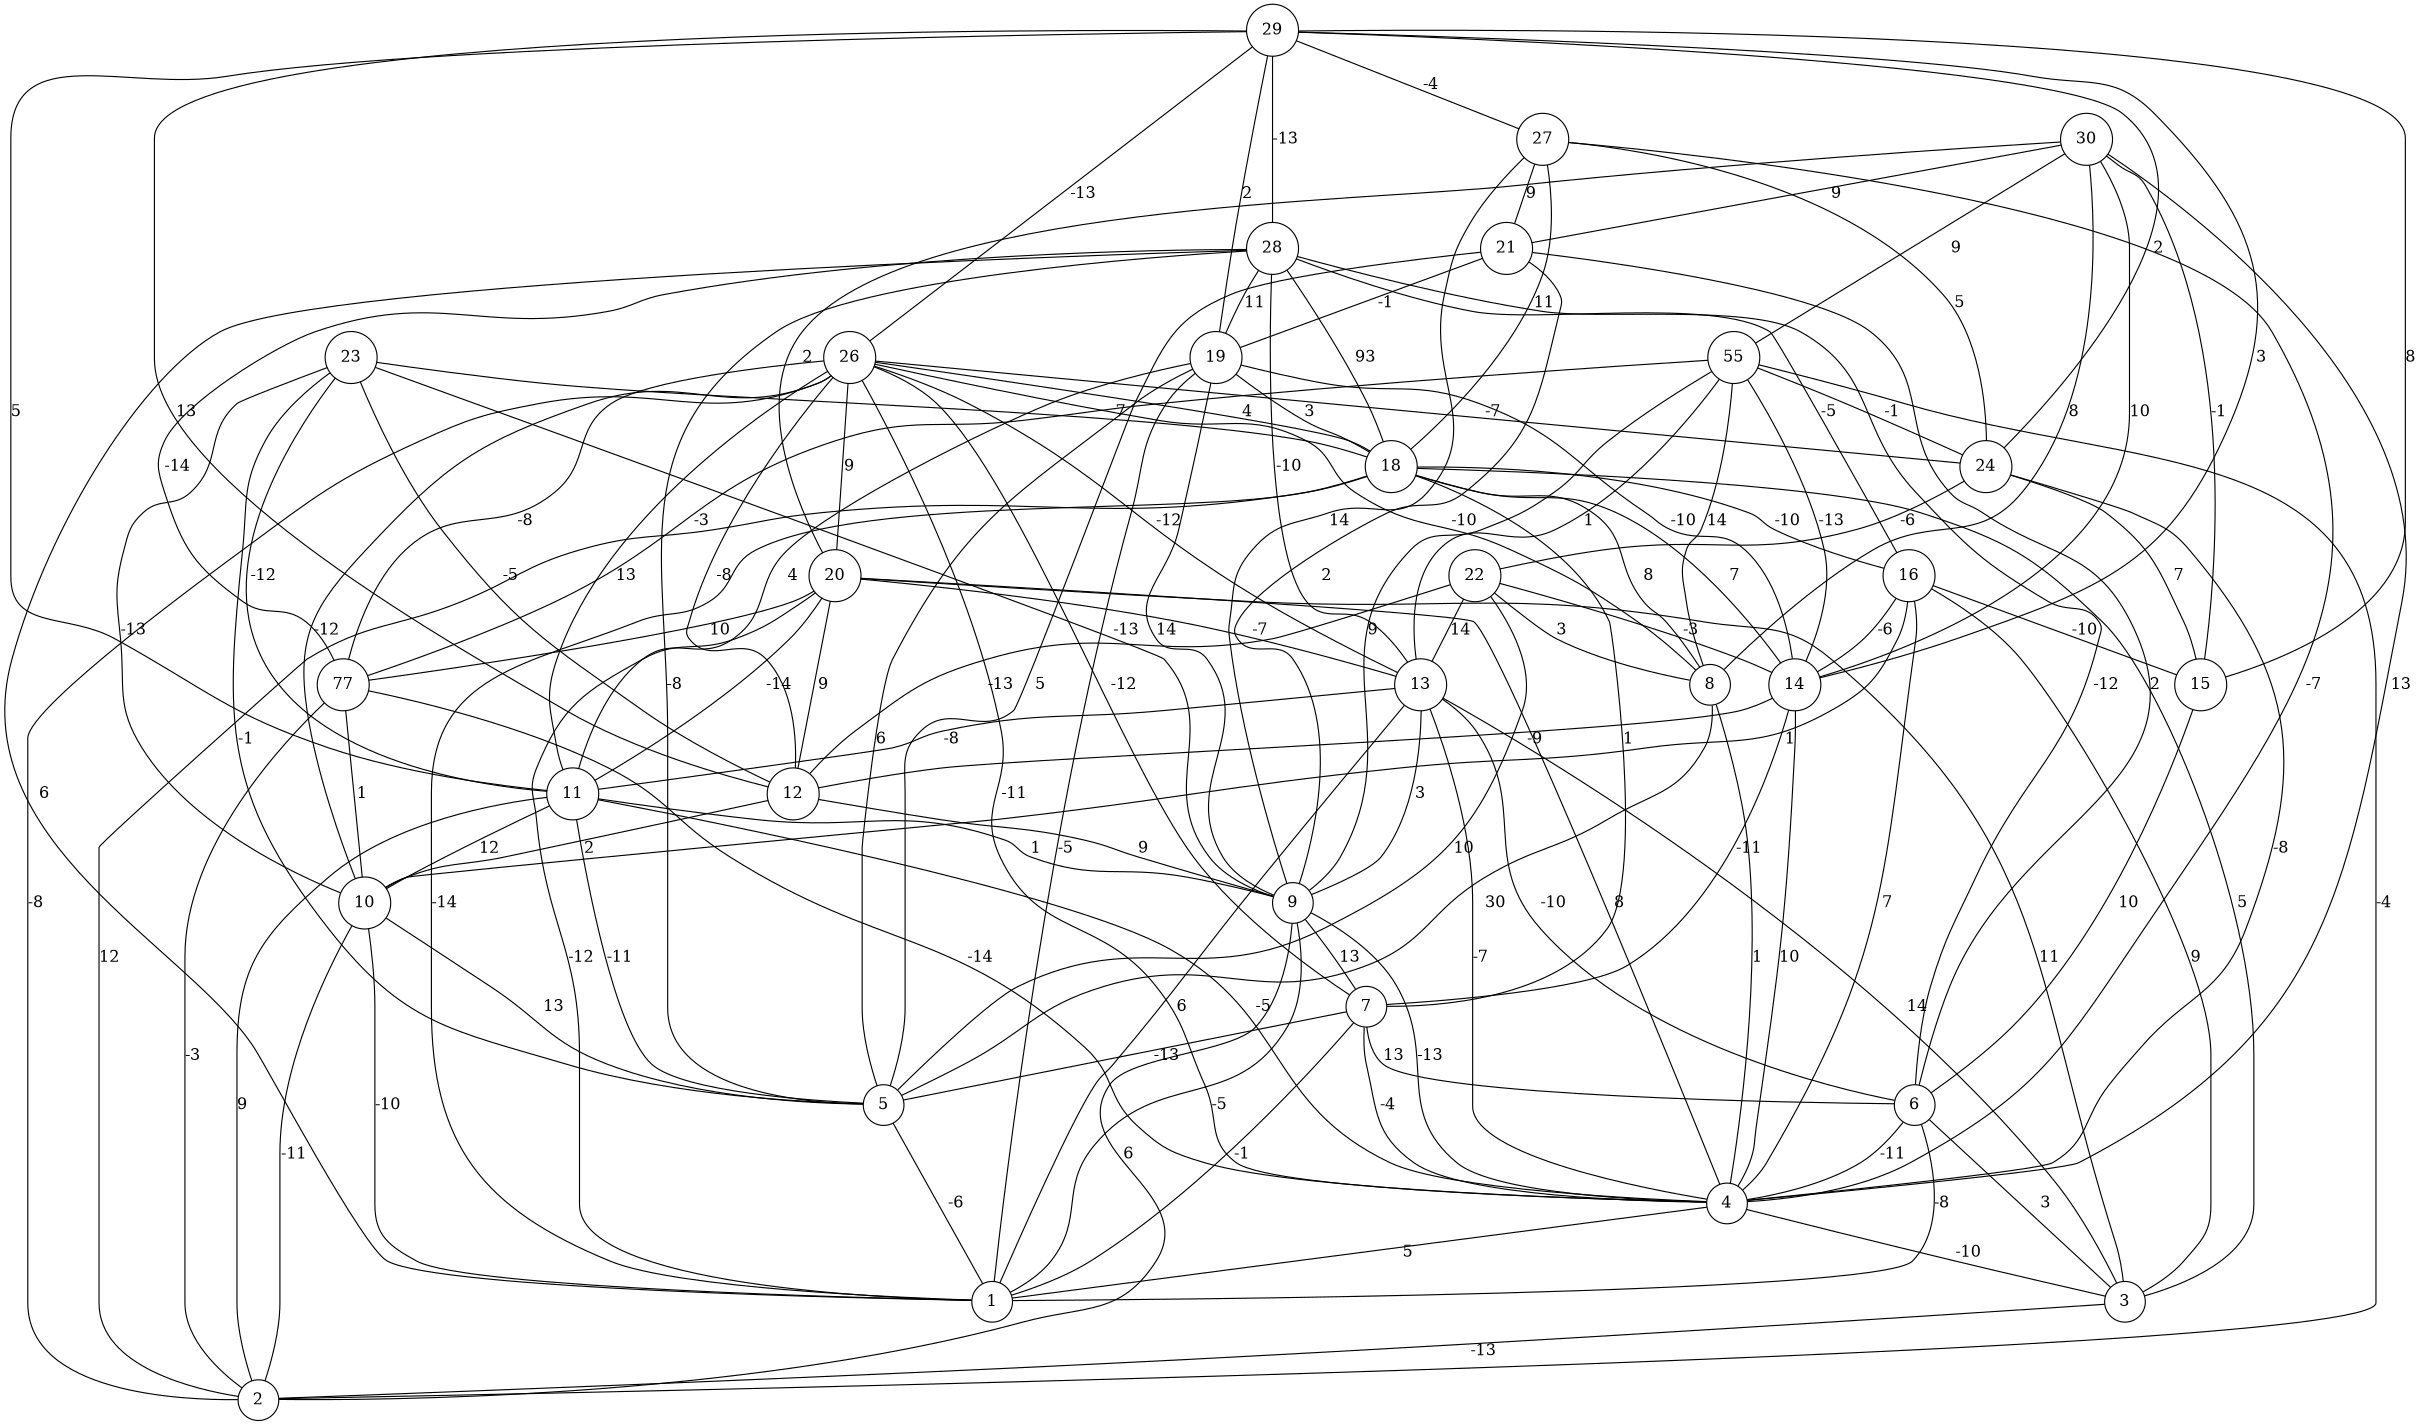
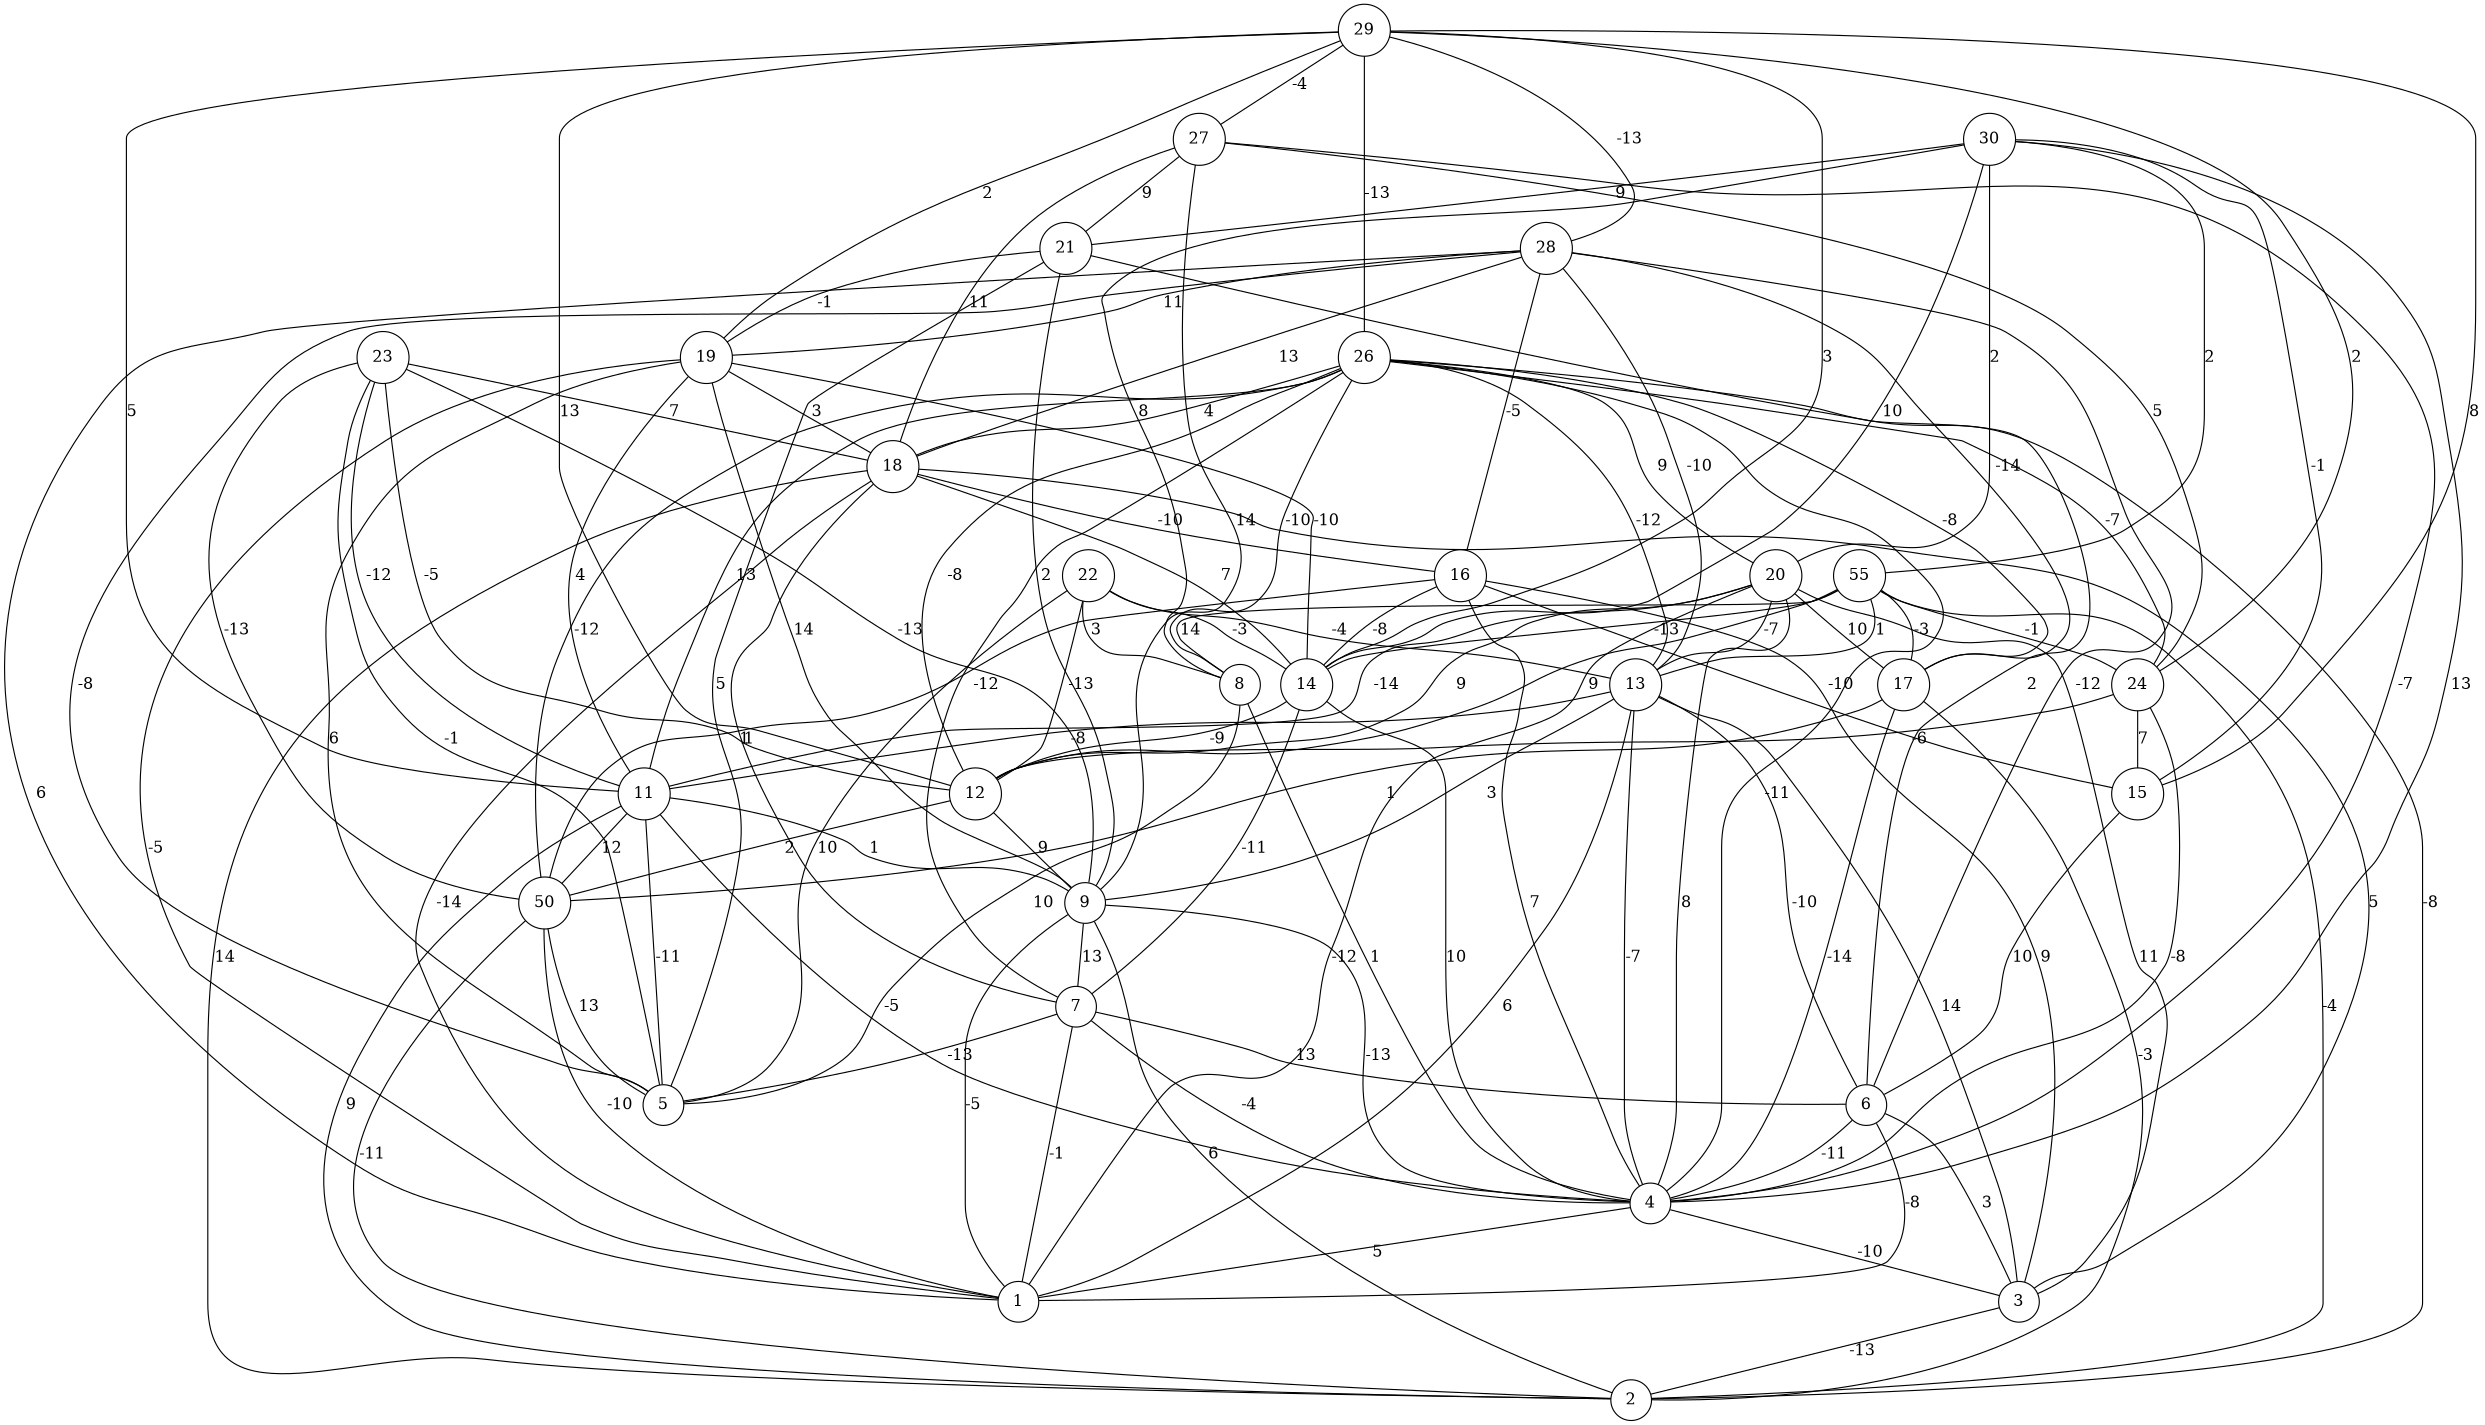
edge "30" -- "55": label "9" -> "2"
edge "28" -- "18": label "93" -> "13"
edge "18" -- "8": removed, label "8"
edge "24" -- "22": now "24" -- "12"
edge "55" -- "9": now "55" -- "12"
edge "22" -- "13": label "14" -> "-4"
edge "16" -- "14": label "-6" -> "-8"
node "77": label "77" -> "17"
node "10": label "10" -> "50"
edge "8" -- "5": label "30" -> "10"
edge "18" -- "2": label "12" -> "14"
edge "5" -- "1": removed, label "-6"
